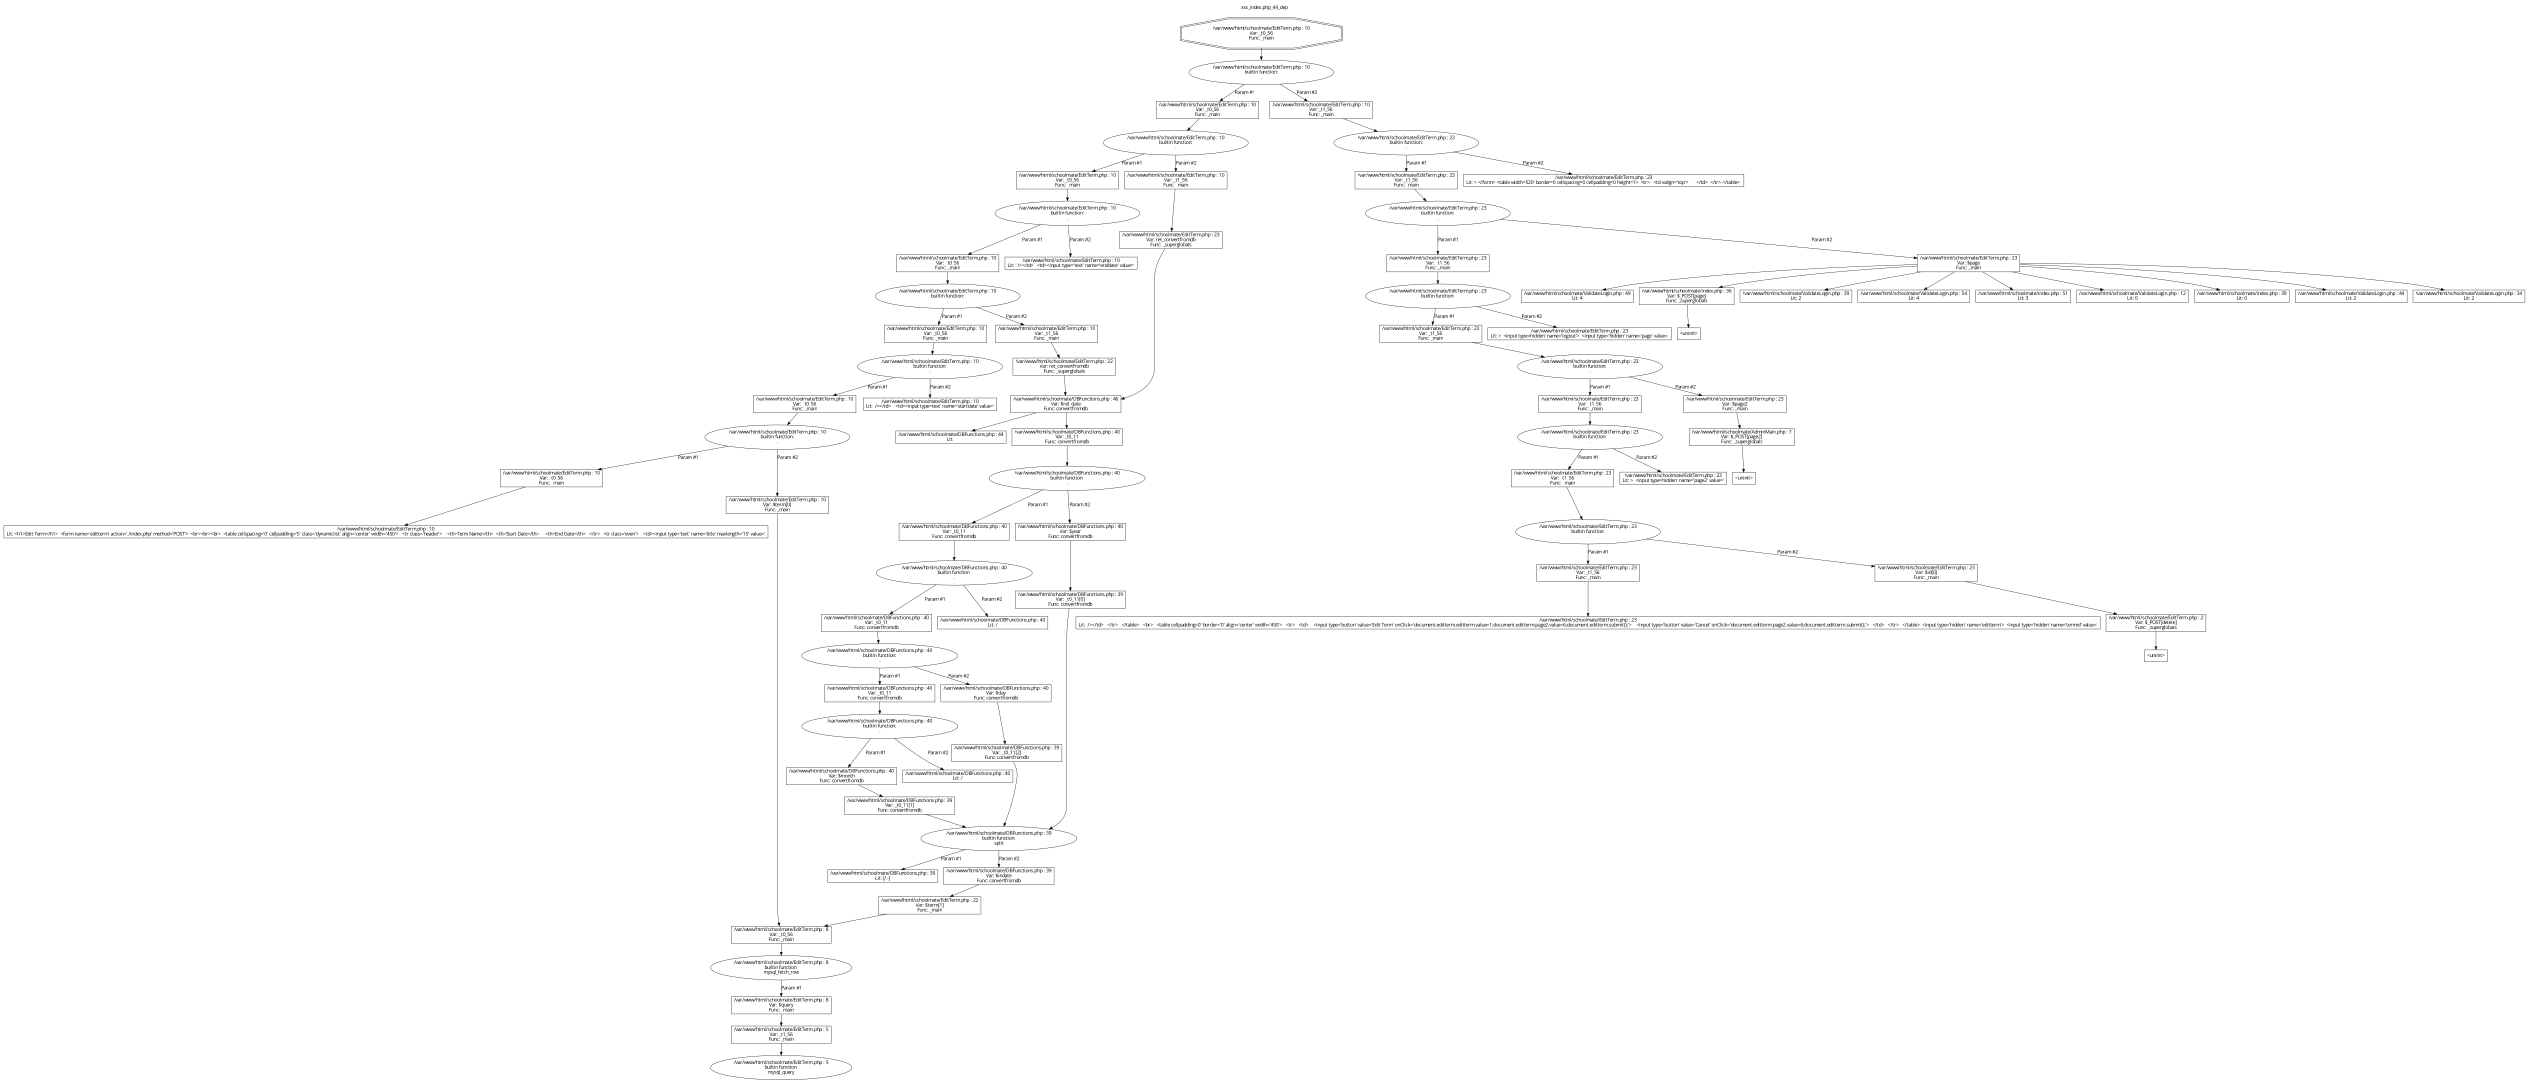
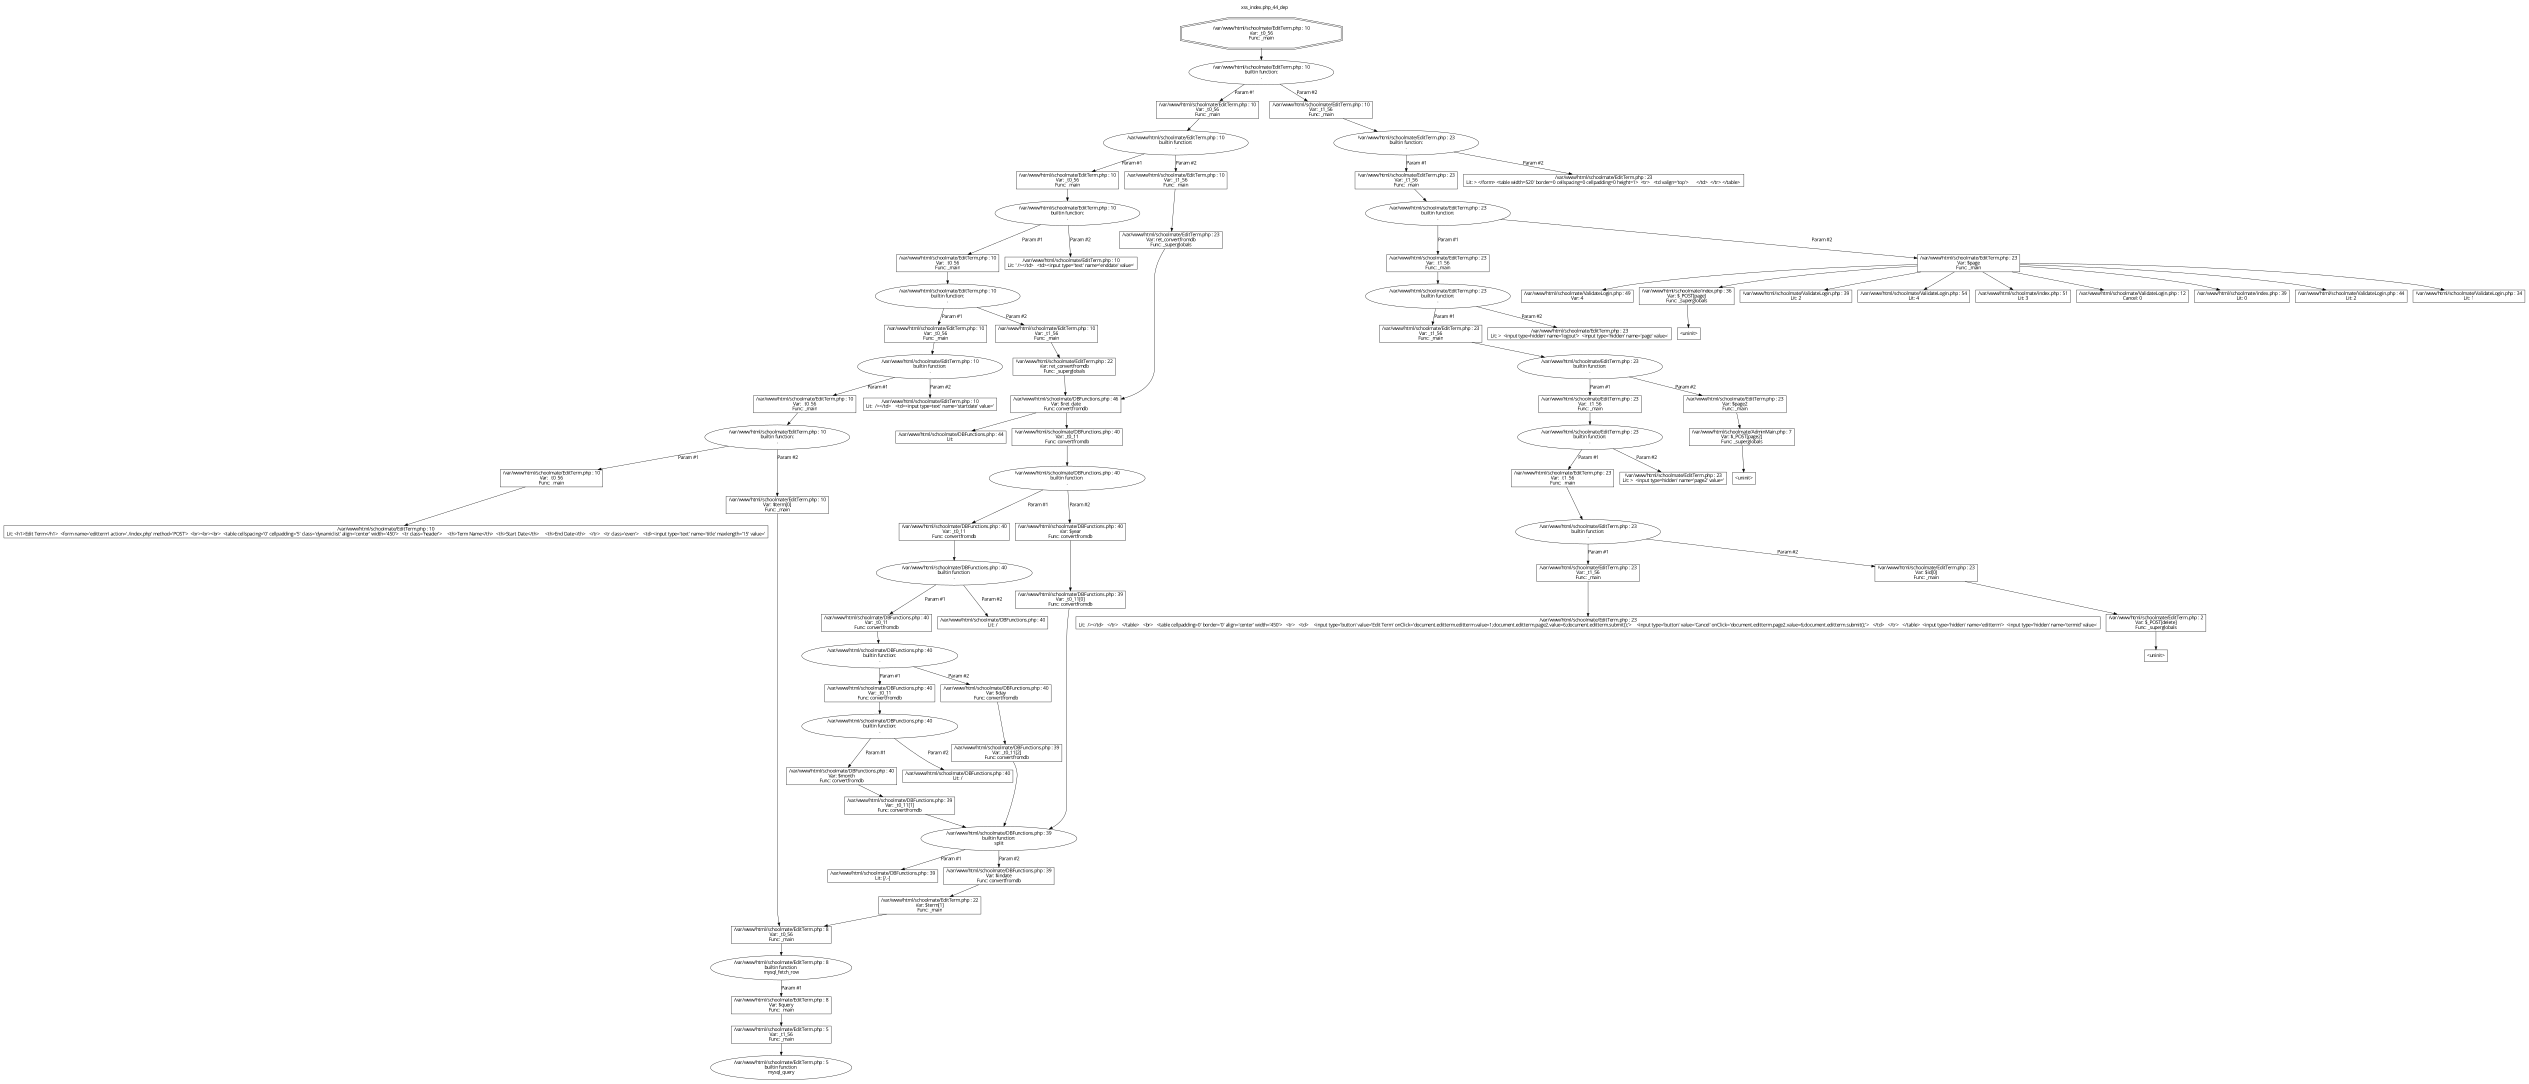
node "/var/www/html/schoolmate/ValidateLogin.php : 49 Lit: 4": label "/var/www/html/schoolmate/ValidateLogin.php : 49 Lit: 4" -> "/var/www/html/schoolmate/ValidateLogin.php : 49 Var: 4"
node "/var/www/html/schoolmate/ValidateLogin.php : 12 Lit: 0": label "/var/www/html/schoolmate/ValidateLogin.php : 12 Lit: 0" -> "/var/www/html/schoolmate/ValidateLogin.php : 12 Cancel: 0"
node "/var/www/html/schoolmate/ValidateLogin.php : 34 Lit: 2": label "/var/www/html/schoolmate/ValidateLogin.php : 34 Lit: 2" -> "/var/www/html/schoolmate/ValidateLogin.php : 34 Lit: 1"
